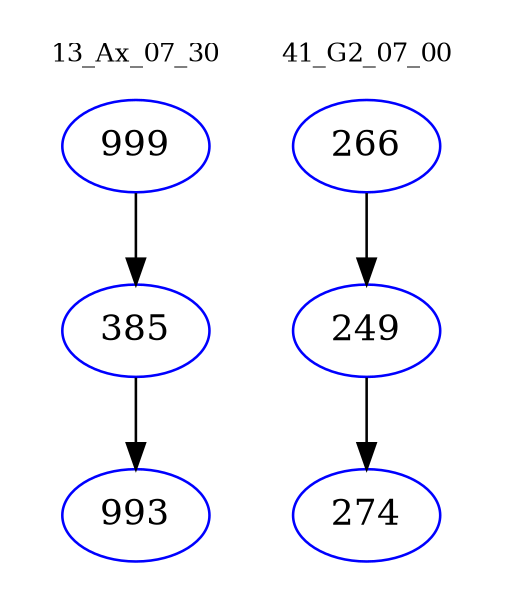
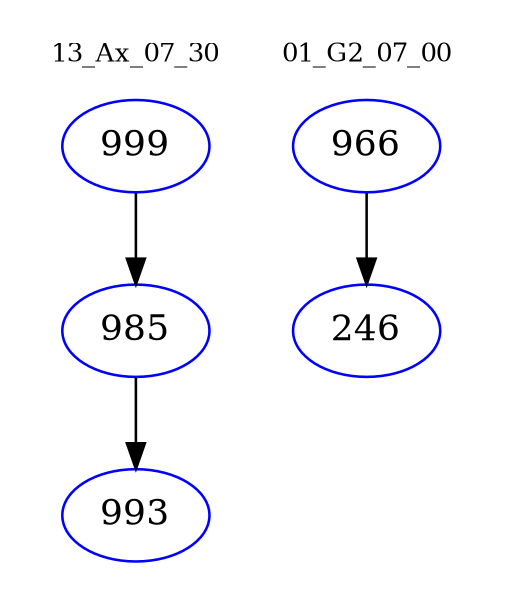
cluster "41_G2_07_00": label "41_G2_07_00" -> "01_G2_07_00"
node "266": label "266" -> "966"
node "385": label "385" -> "985"
node "249": label "249" -> "246"
node "274": removed
